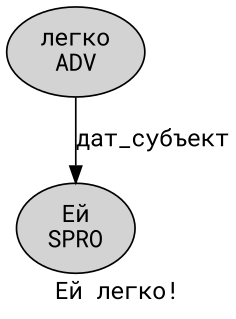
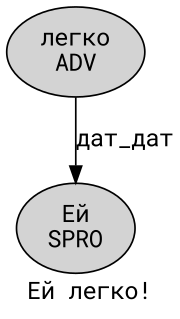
edge "легко ADV" -> "Ей SPRO": label "дат_субъект" -> "дат_дат"
